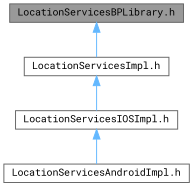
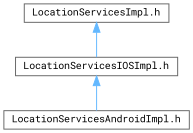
node "LocationServicesBPLibrary.h": removed
